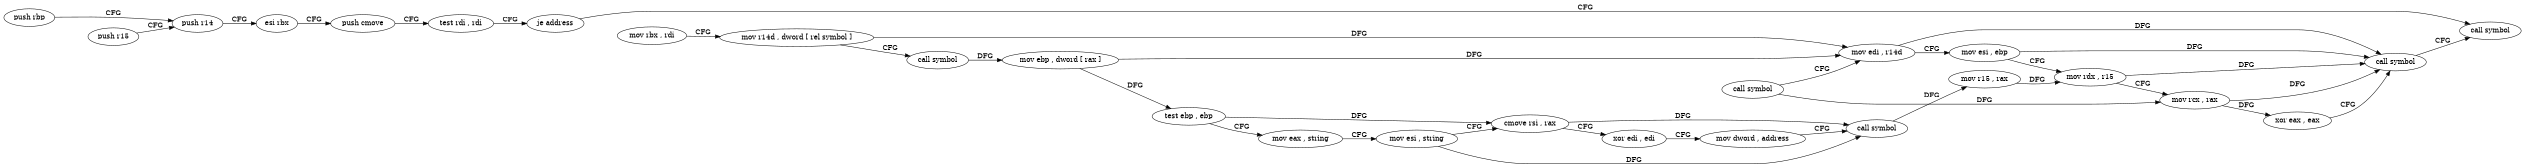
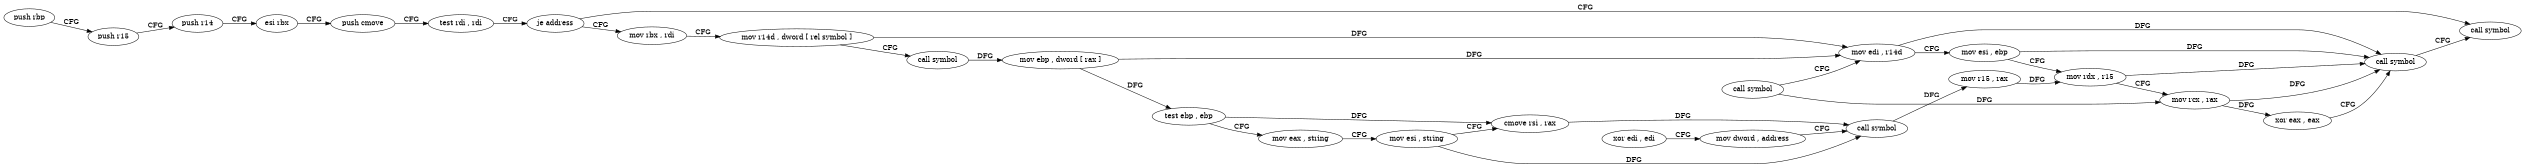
edge "push rbp" -> "push r14": now "push rbp" -> "push r15"
edge "je address" -> "mov rbx , rdi": added, label "CFG"
edge "cmove rsi , rax" -> "xor edi , edi": removed, label "CFG"
